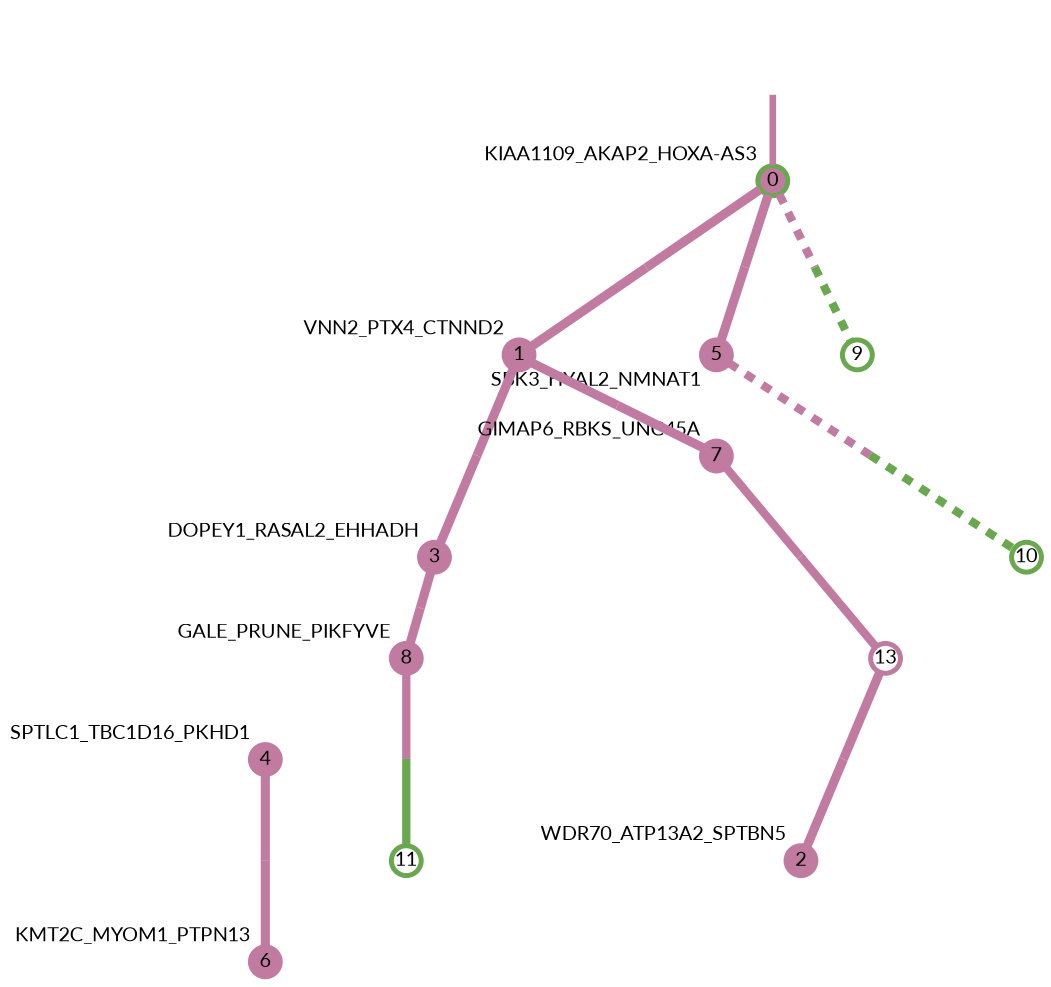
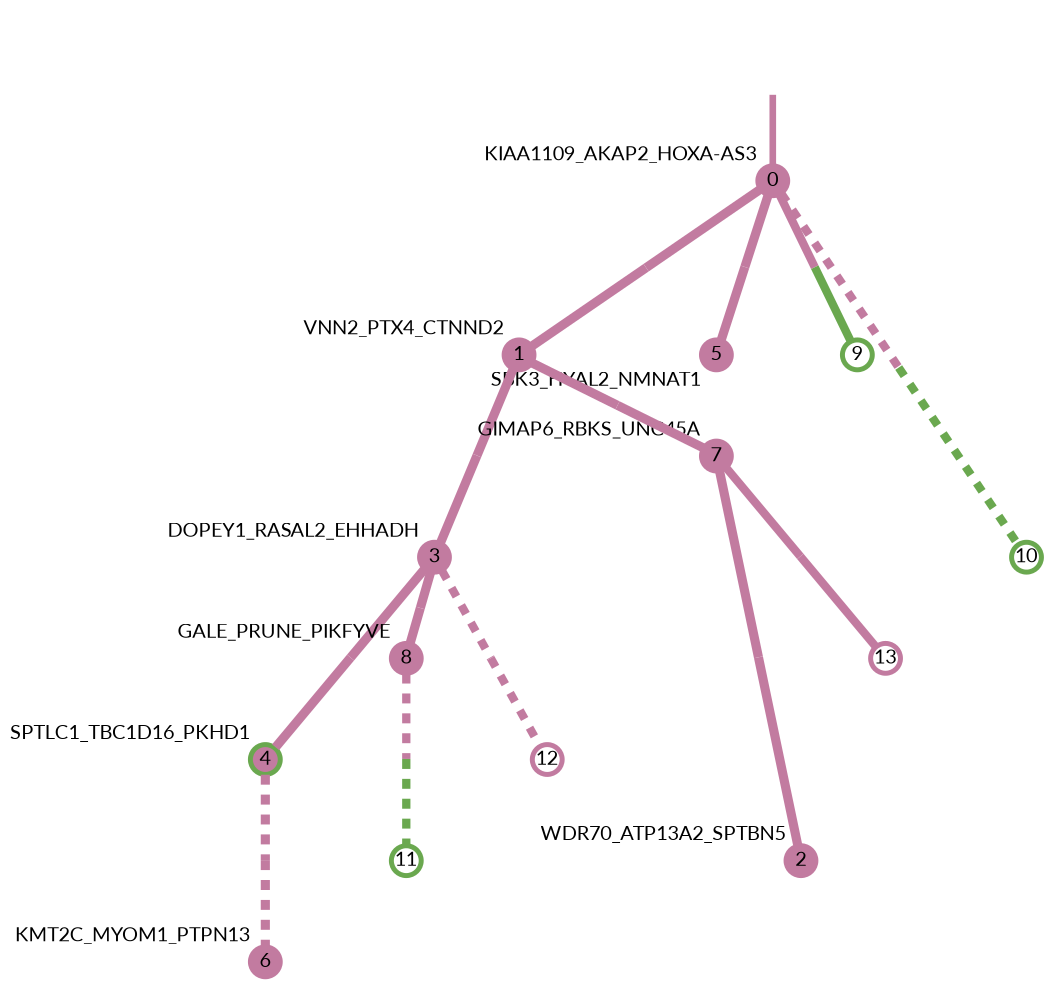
node "0 KIAA1109_AKAP2_HOXA-AS3": color #6aa84fff -> #c27ba0ff
edge "0 KIAA1109_AKAP2_HOXA-AS3" -> "9": style dashed -> solid
edge "5 SBK3_HYAL2_NMNAT1" -> "10": now "0 KIAA1109_AKAP2_HOXA-AS3" -> "10"
edge "3 DOPEY1_RASAL2_EHHADH" -> "4 SPTLC1_TBC1D16_PKHD1": added
edge "8 GALE_PRUNE_PIKFYVE" -> "11": style solid -> dashed
edge "13" -> "2 WDR70_ATP13A2_SPTBN5": now "7 GIMAP6_RBKS_UNC45A" -> "2 WDR70_ATP13A2_SPTBN5"
node "4 SPTLC1_TBC1D16_PKHD1": color #c27ba0ff -> #6aa84fff
node "12": added
edge "4 SPTLC1_TBC1D16_PKHD1" -> "6 KMT2C_MYOM1_PTPN13": style solid -> dashed
